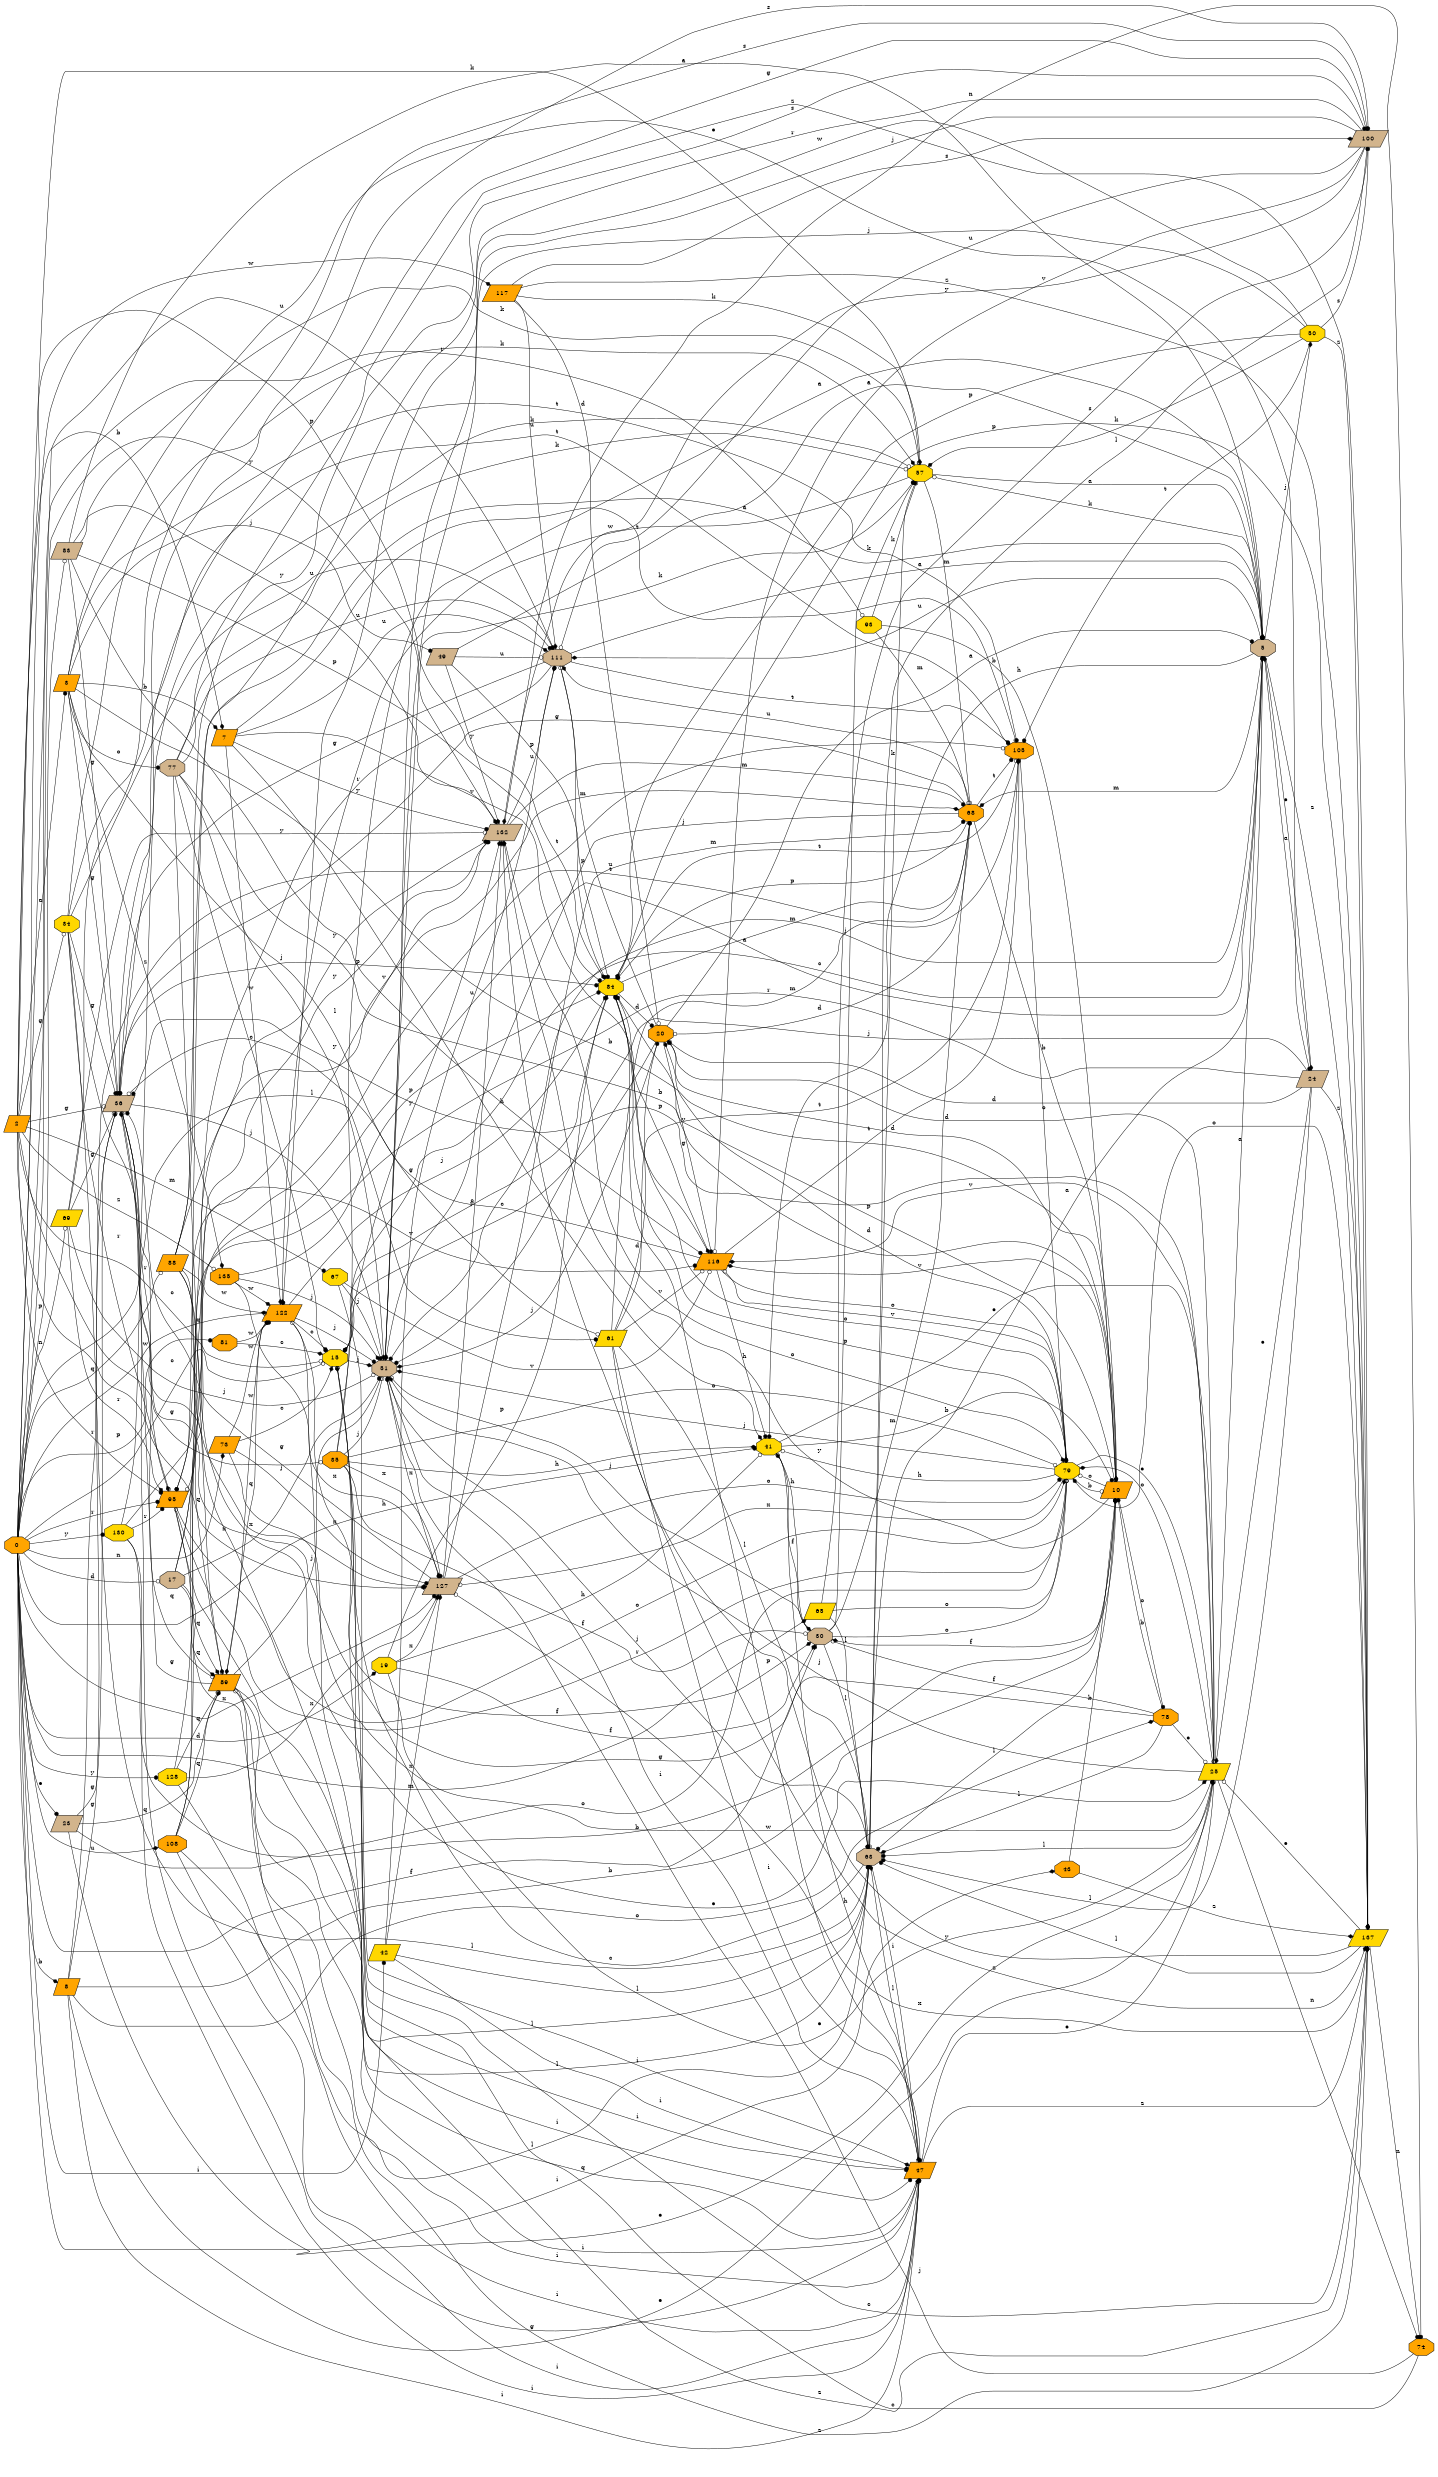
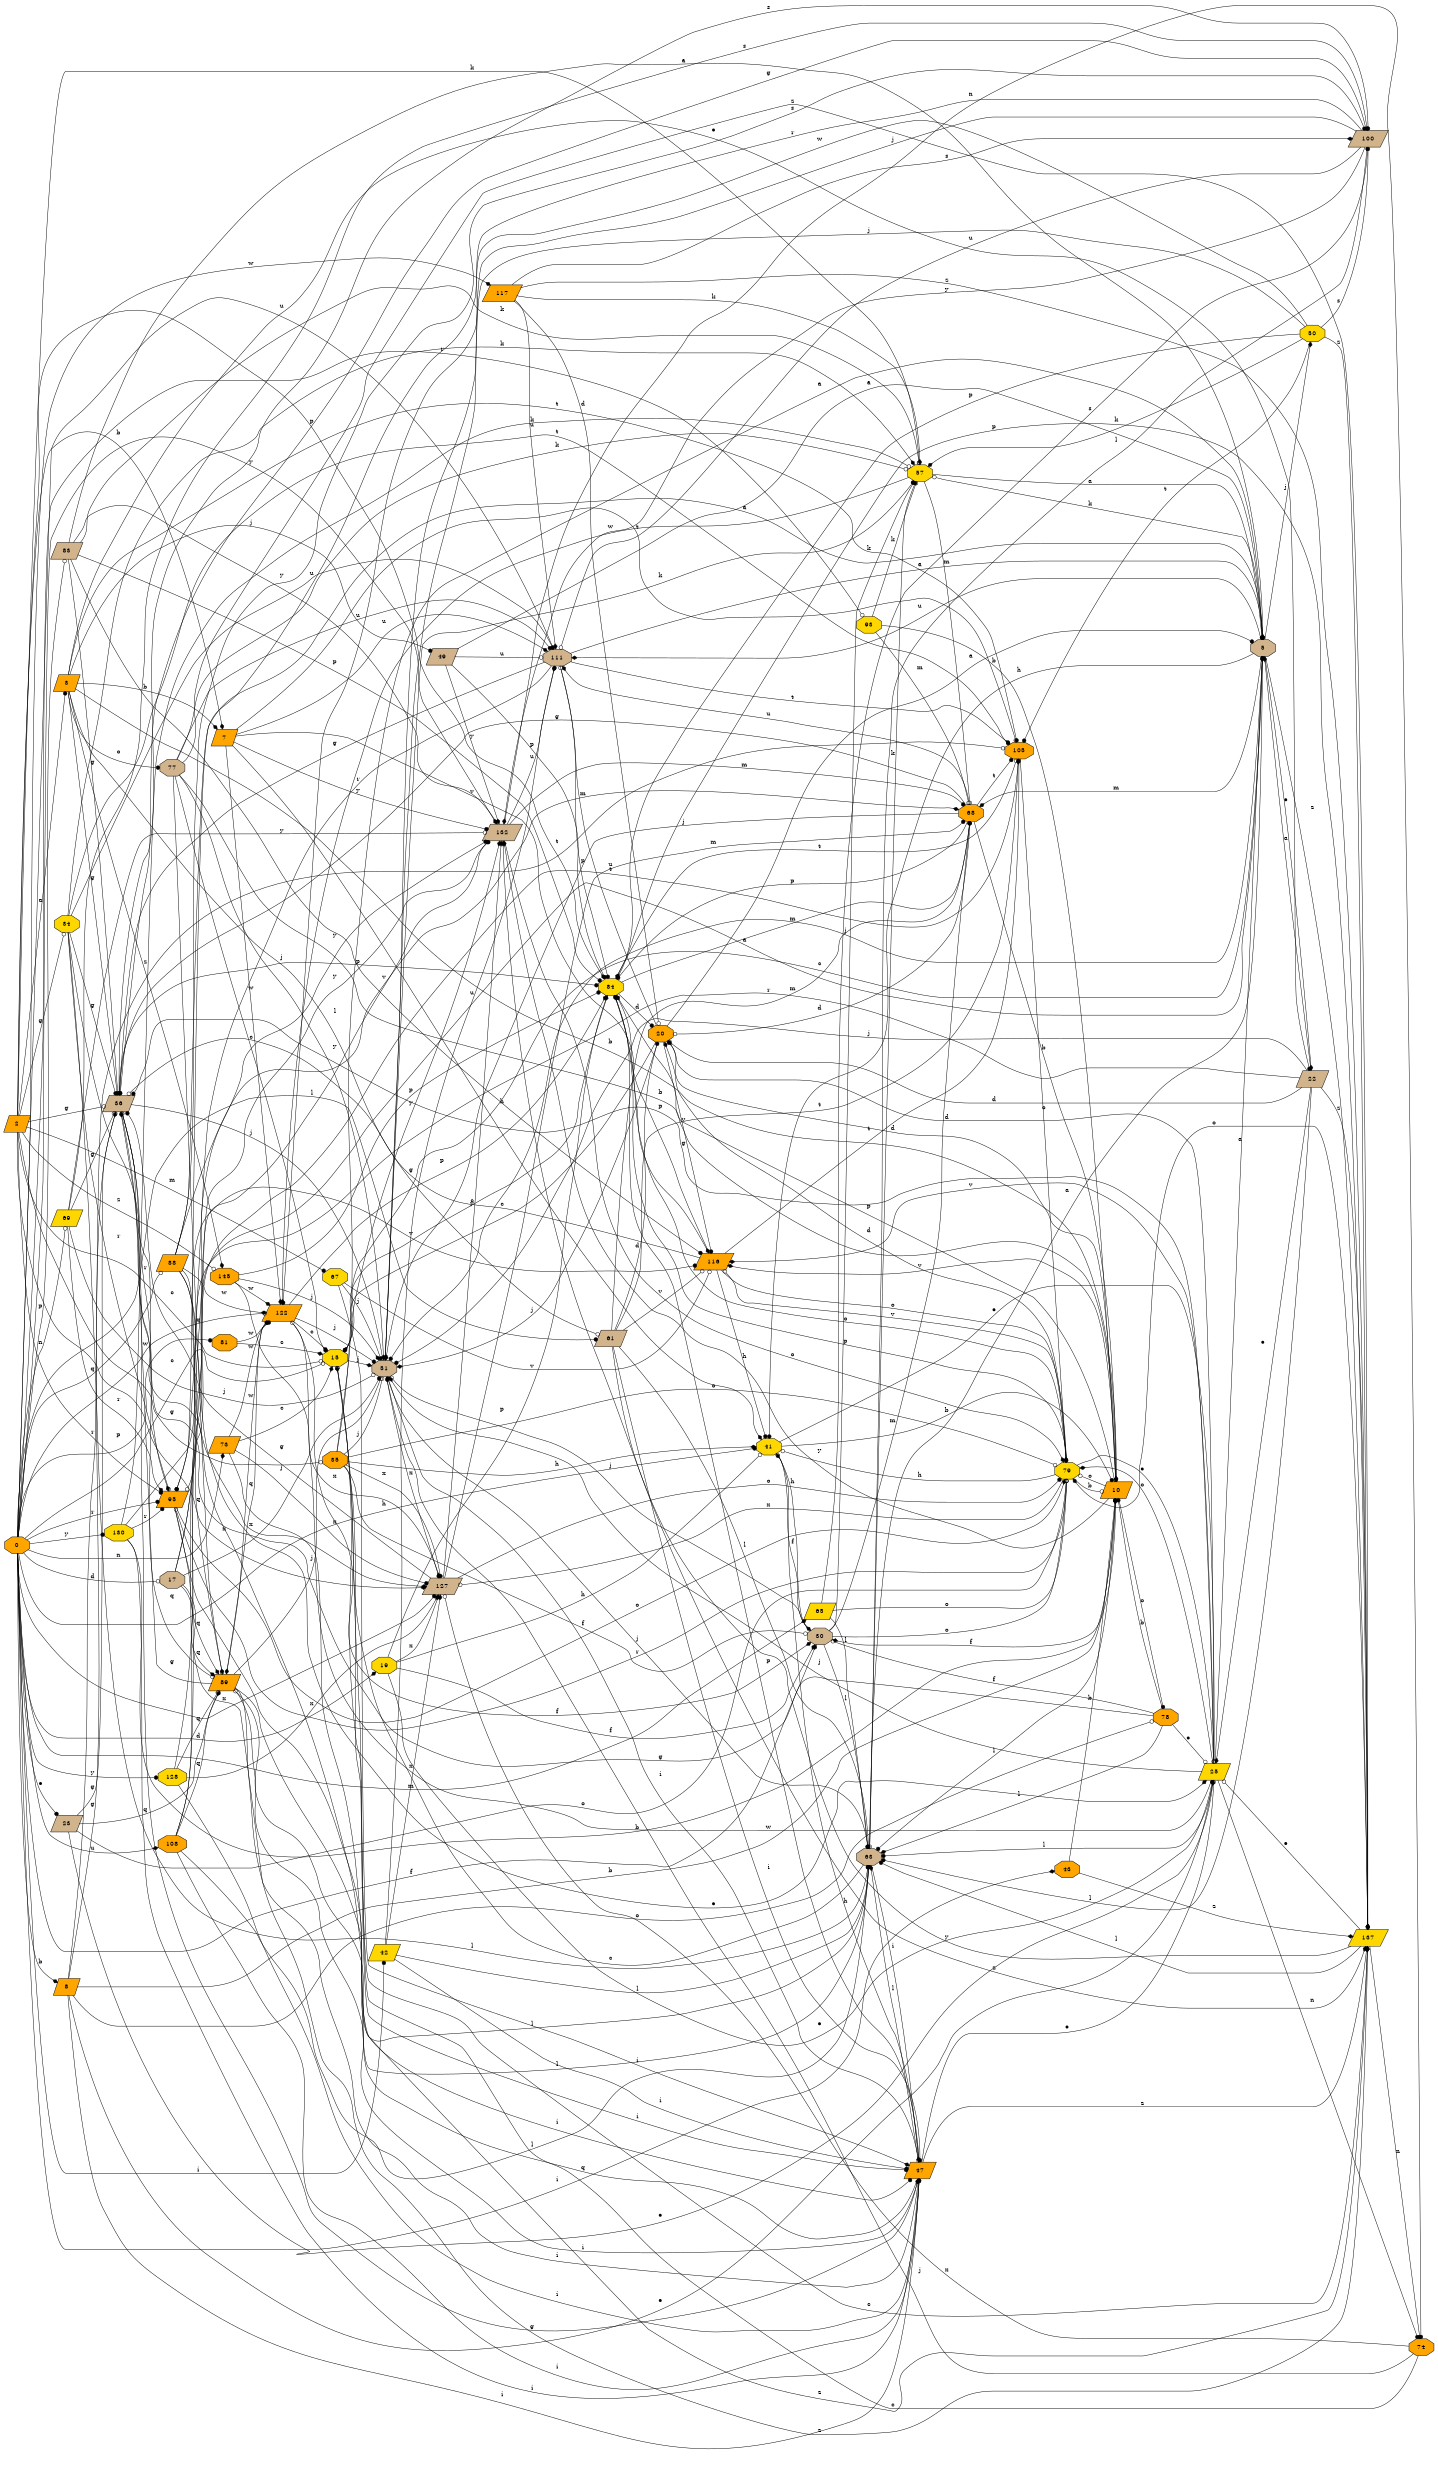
edge "100" -> "116": removed, label "v"
node "24": label "24" -> "22"
edge "122" -> "84": label "j" -> "p"
node "135": label "135" -> "145"
node "61": fillcolor gold -> tan
edge "79" -> "51": removed, label "j"
edge "8" -> "78": arrowhead diamond -> odot
edge "137" -> "127": now "74" -> "127"
